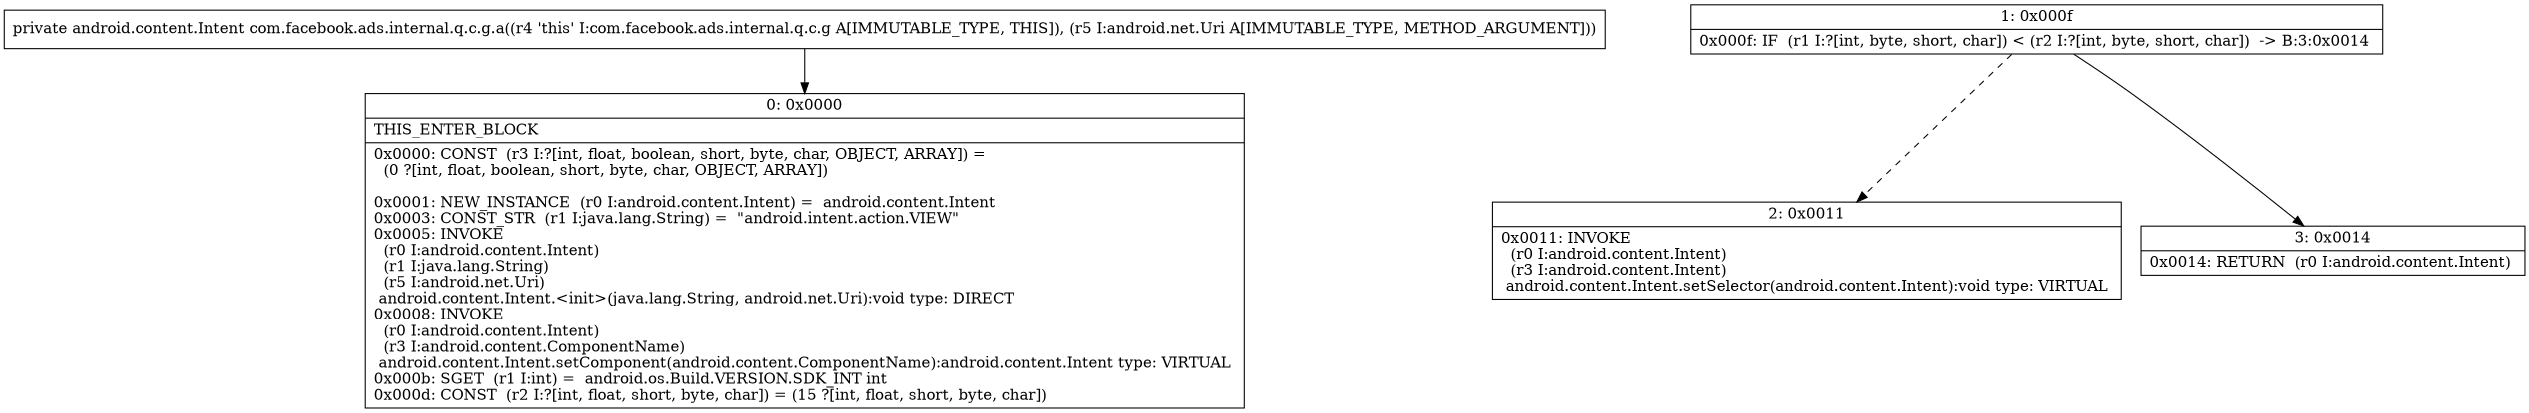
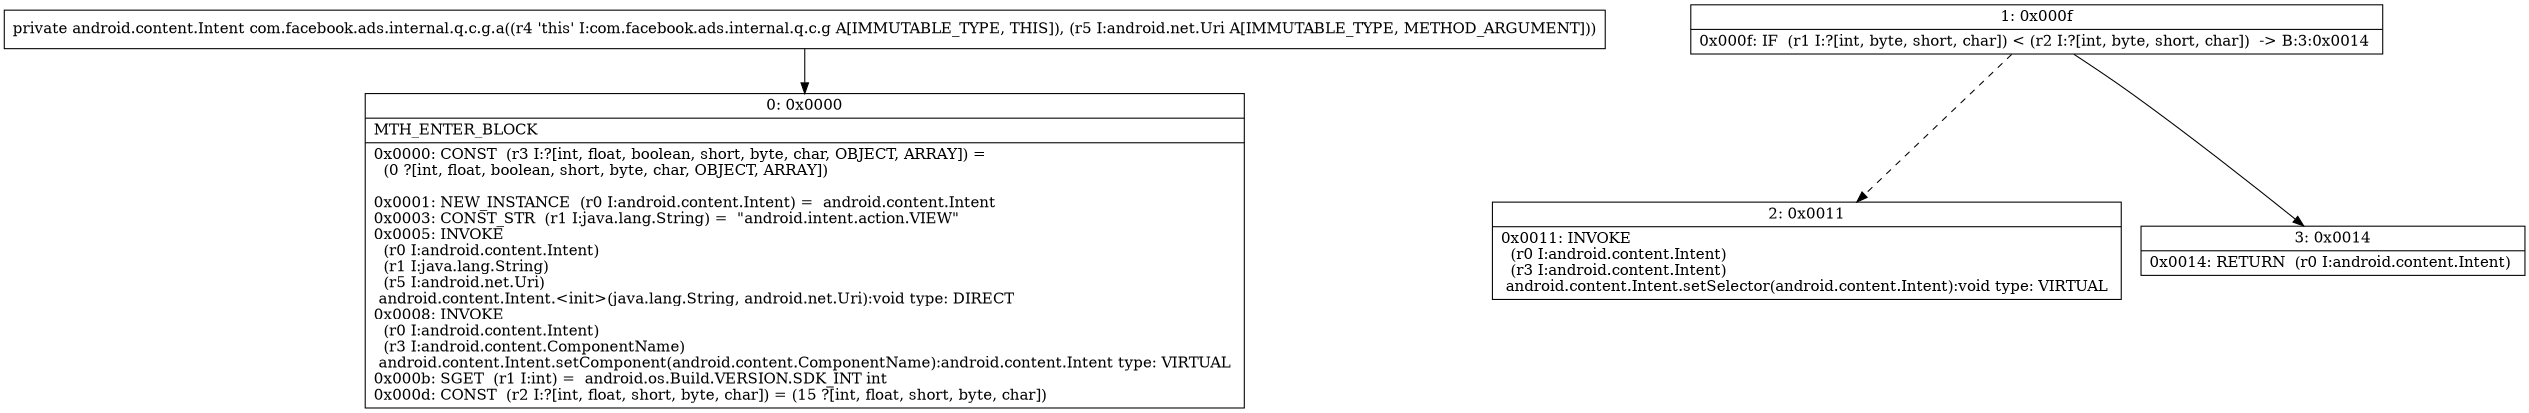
node "0: 0x0000": text "THIS_ENTER_BLOCK" -> "MTH_ENTER_BLOCK"
